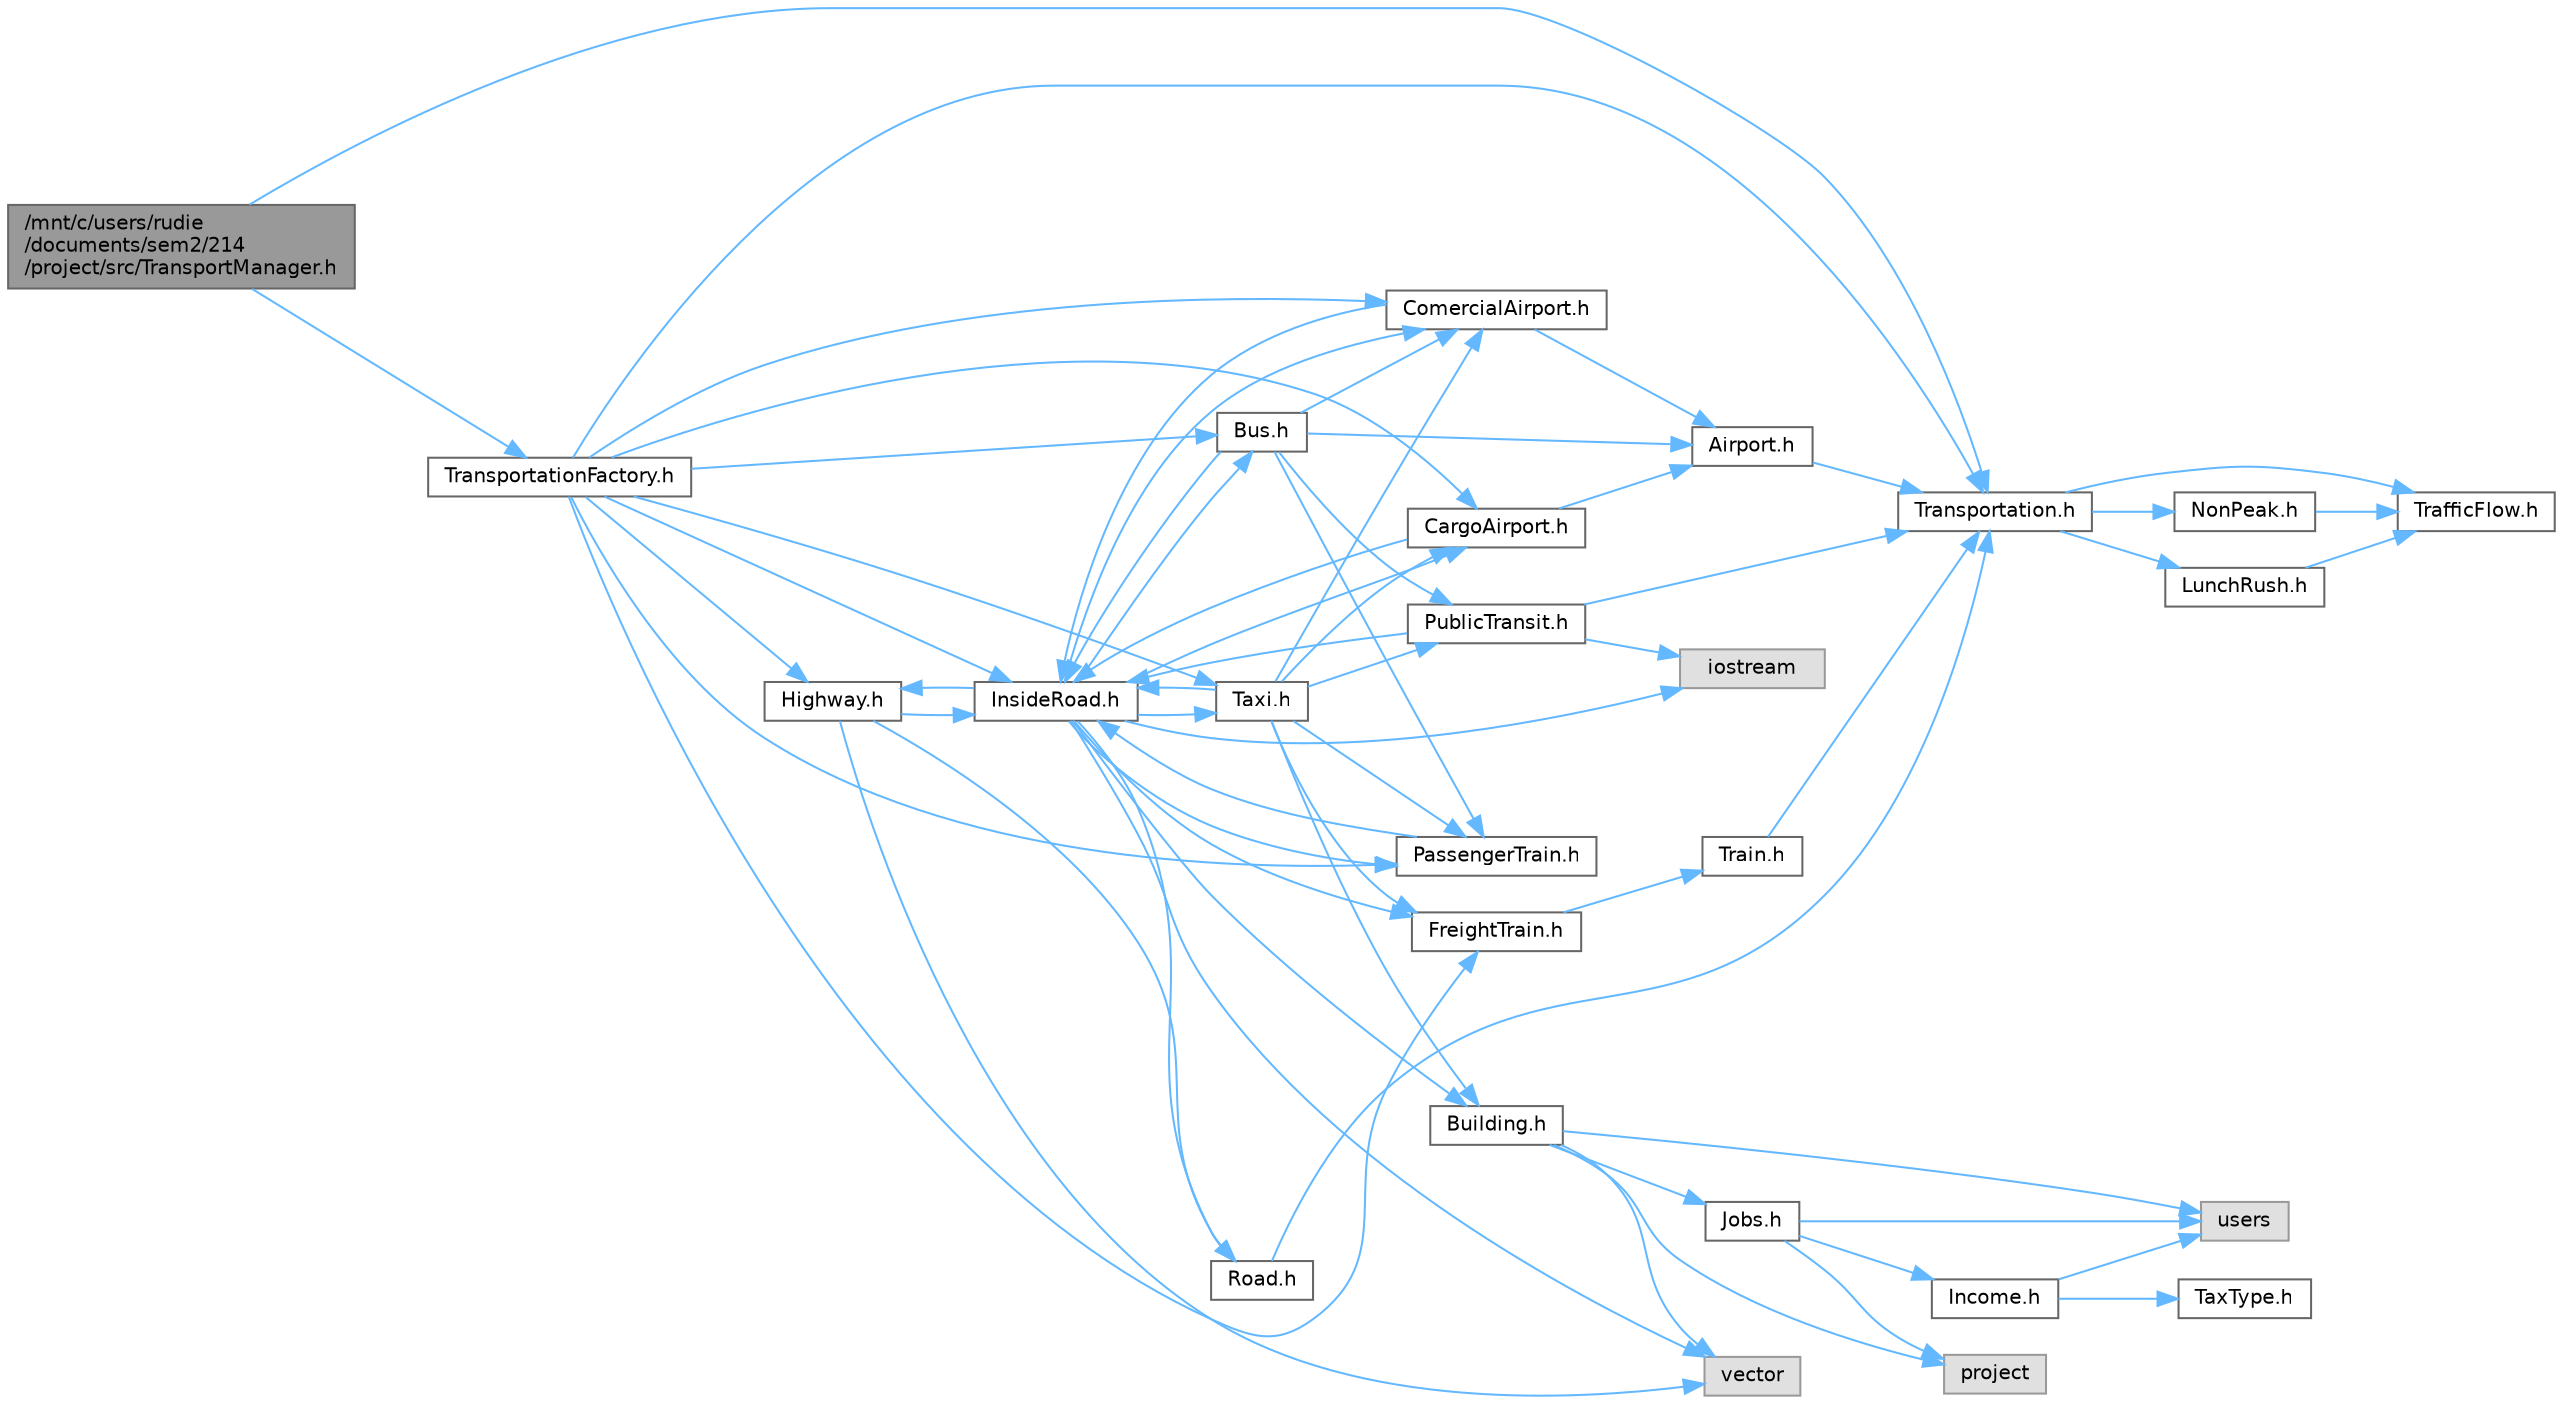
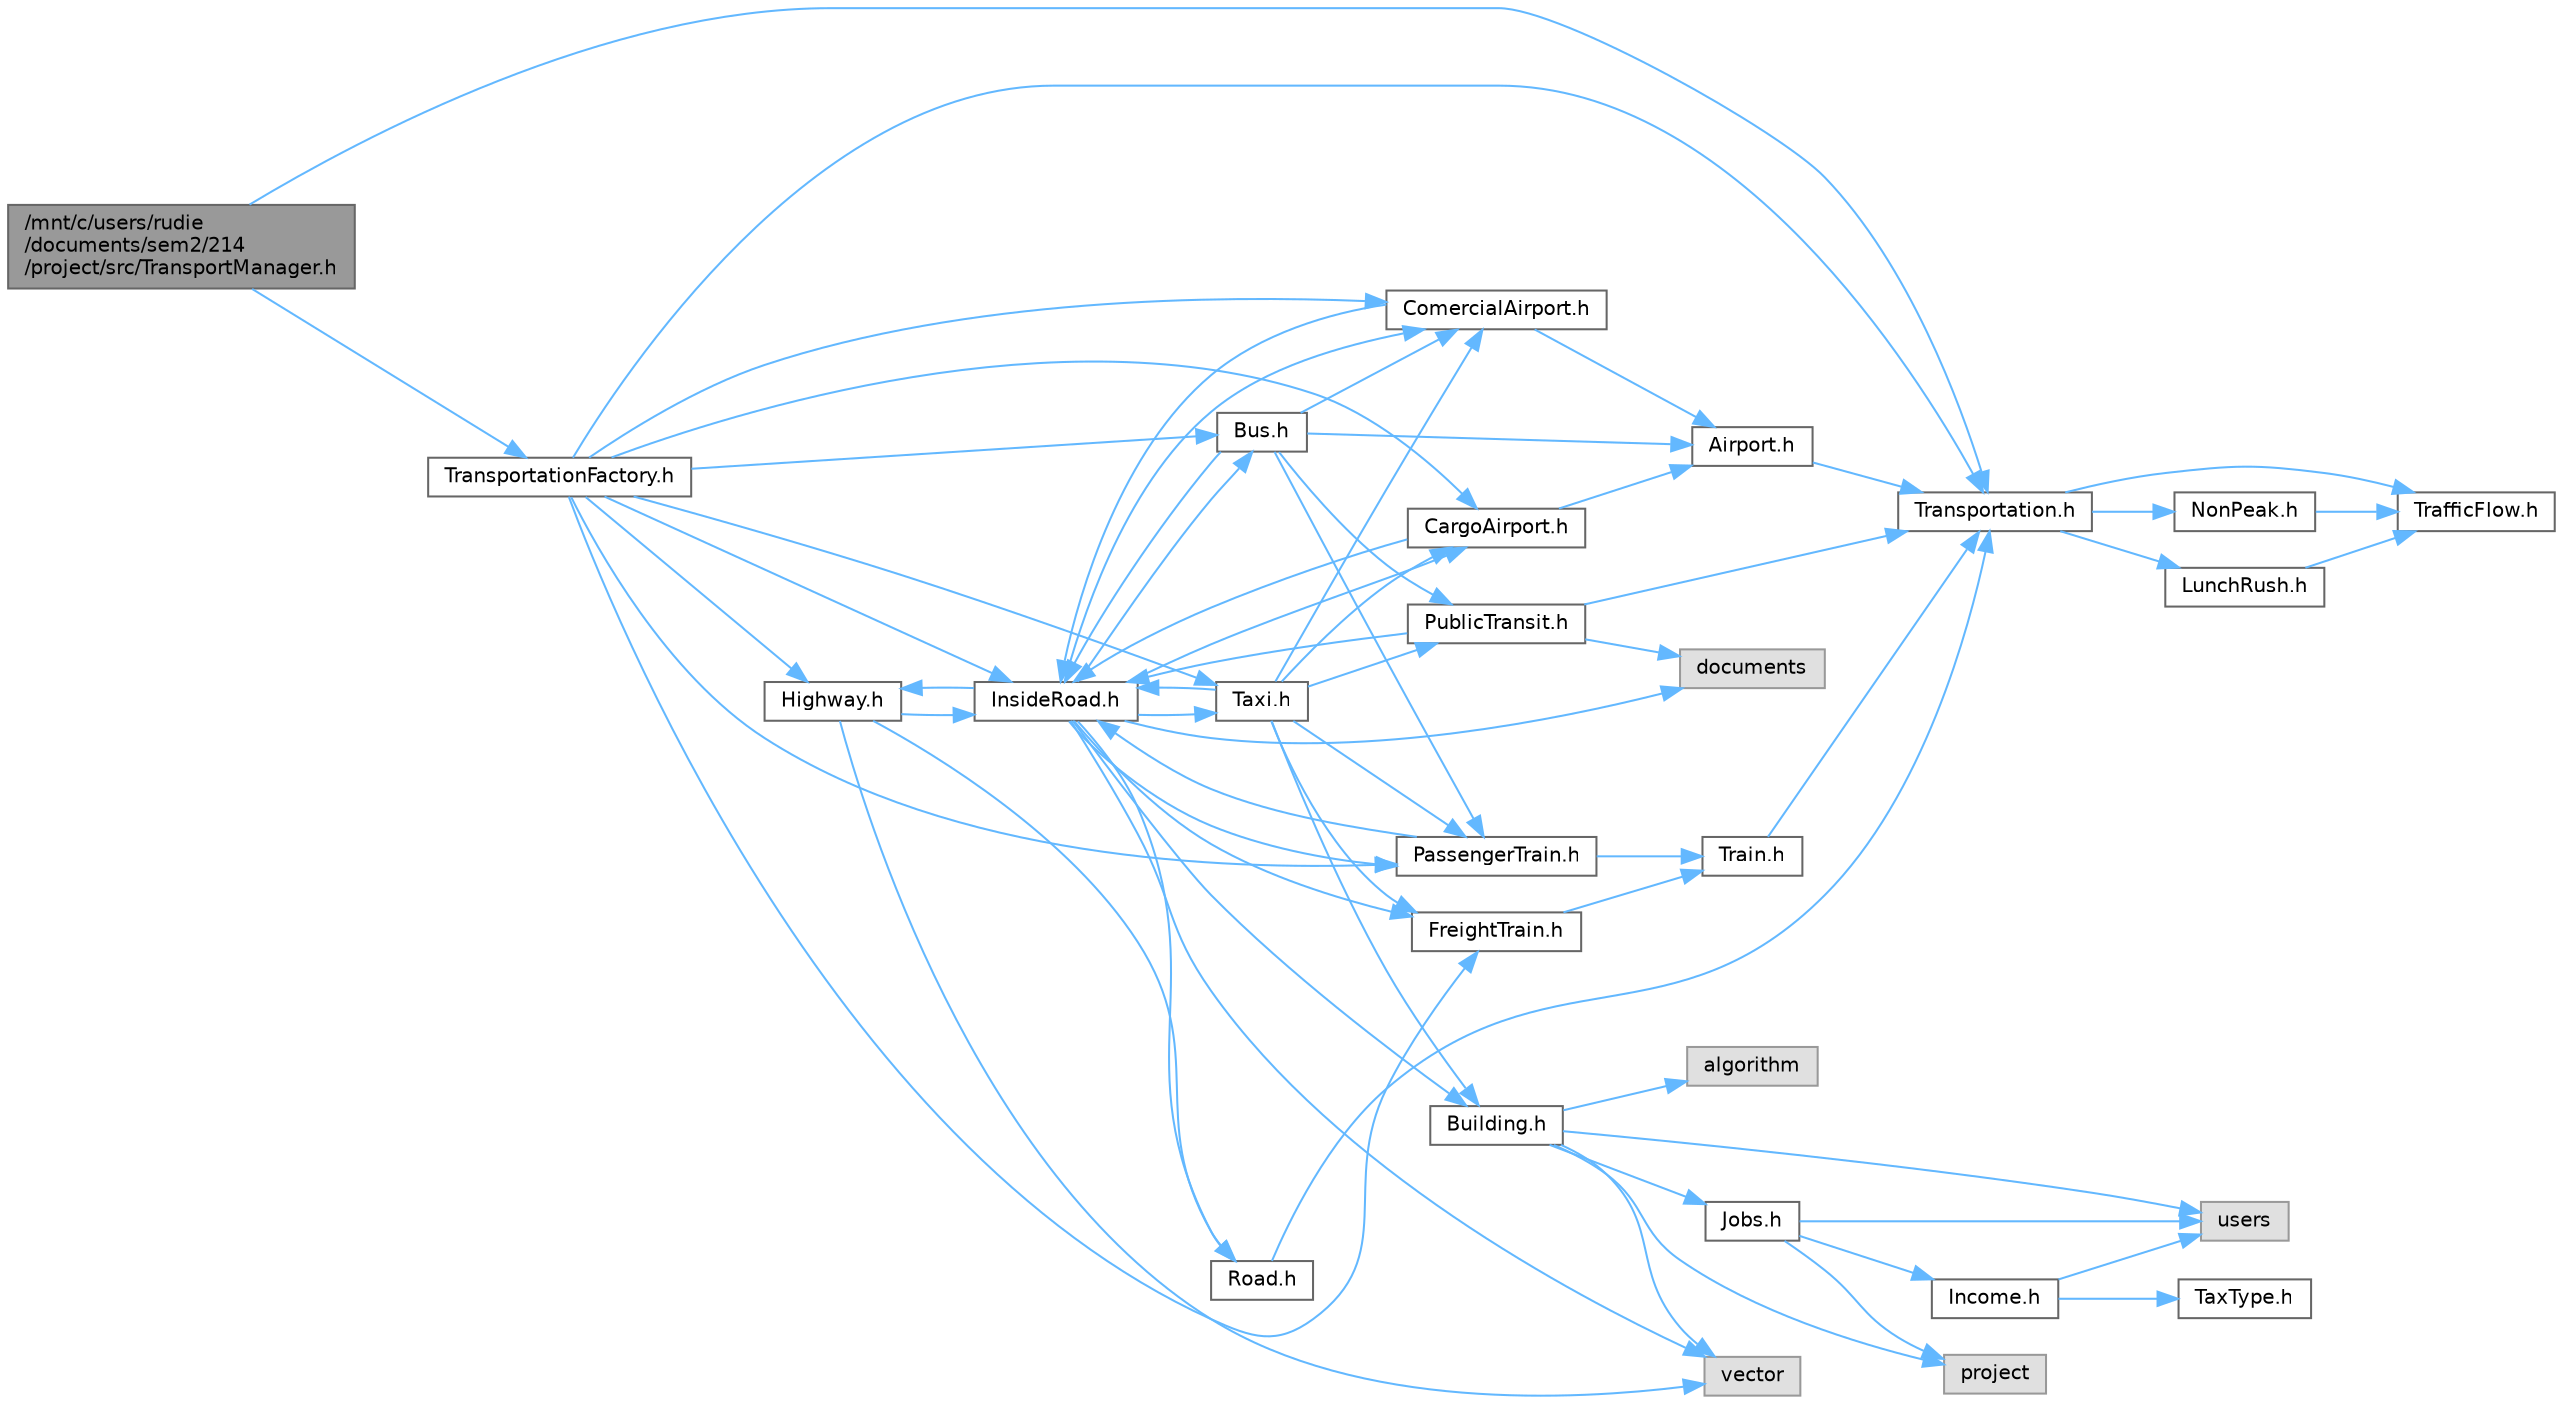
node "iostream": label "iostream" -> "documents"
edge "PassengerTrain.h" -> "Train.h": added
node "algorithm": added
